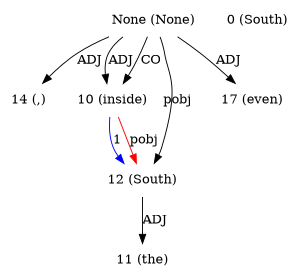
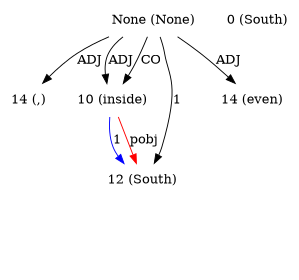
edge "None (None)" -> "12 (South)": label "pobj" -> "1"
node "17 (even)": label "17 (even)" -> "14 (even)"
node "11 (the)": removed
